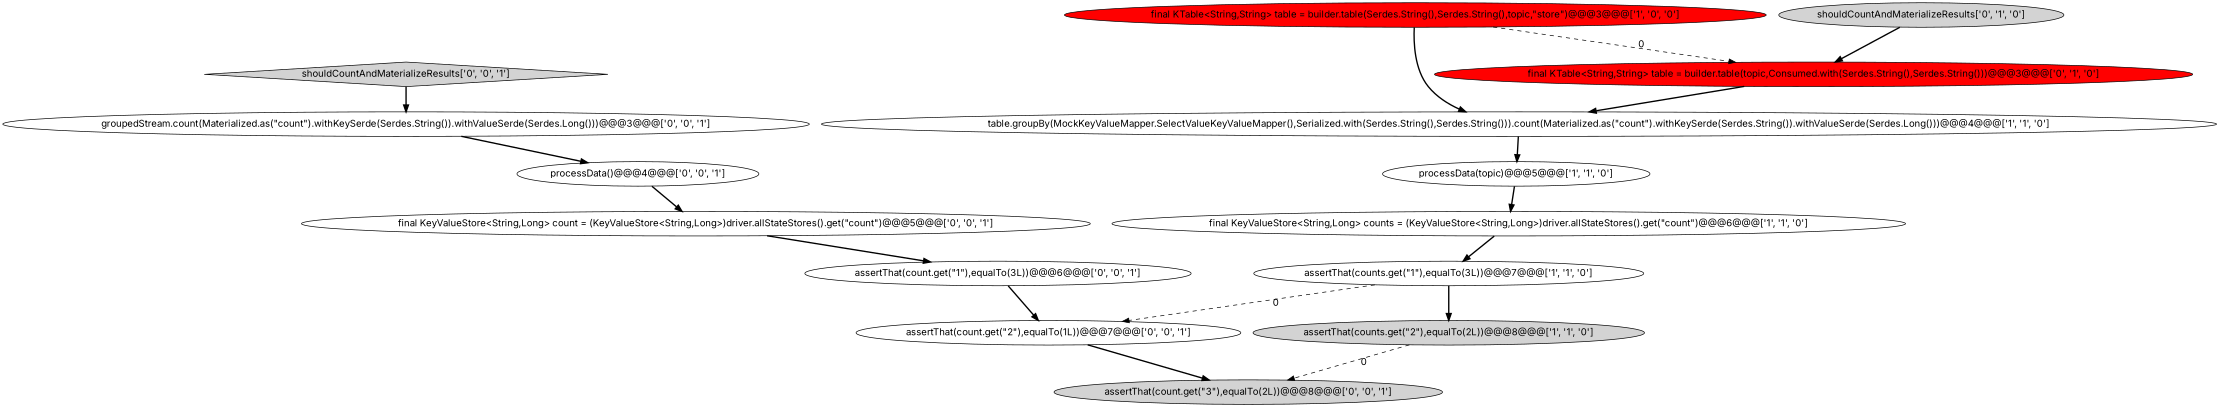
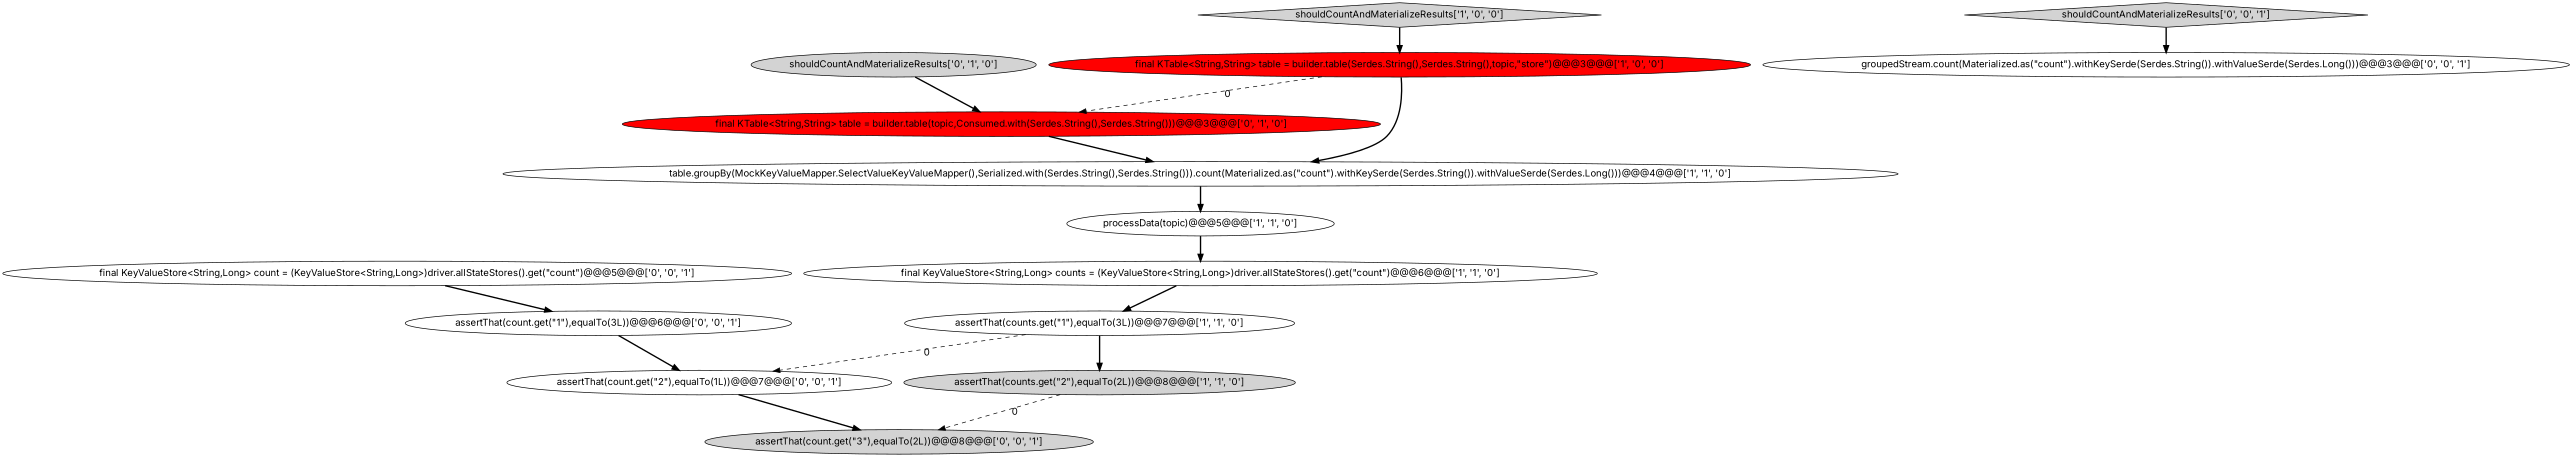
node "shouldCountAndMaterializeResults['1', '0', '0']": added
node "processData()@@@4@@@['0', '0', '1']": removed
